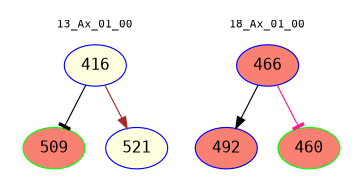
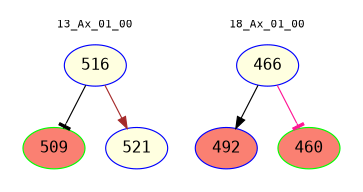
node "416": label "416" -> "516"
node "466": fillcolor salmon -> lightyellow
